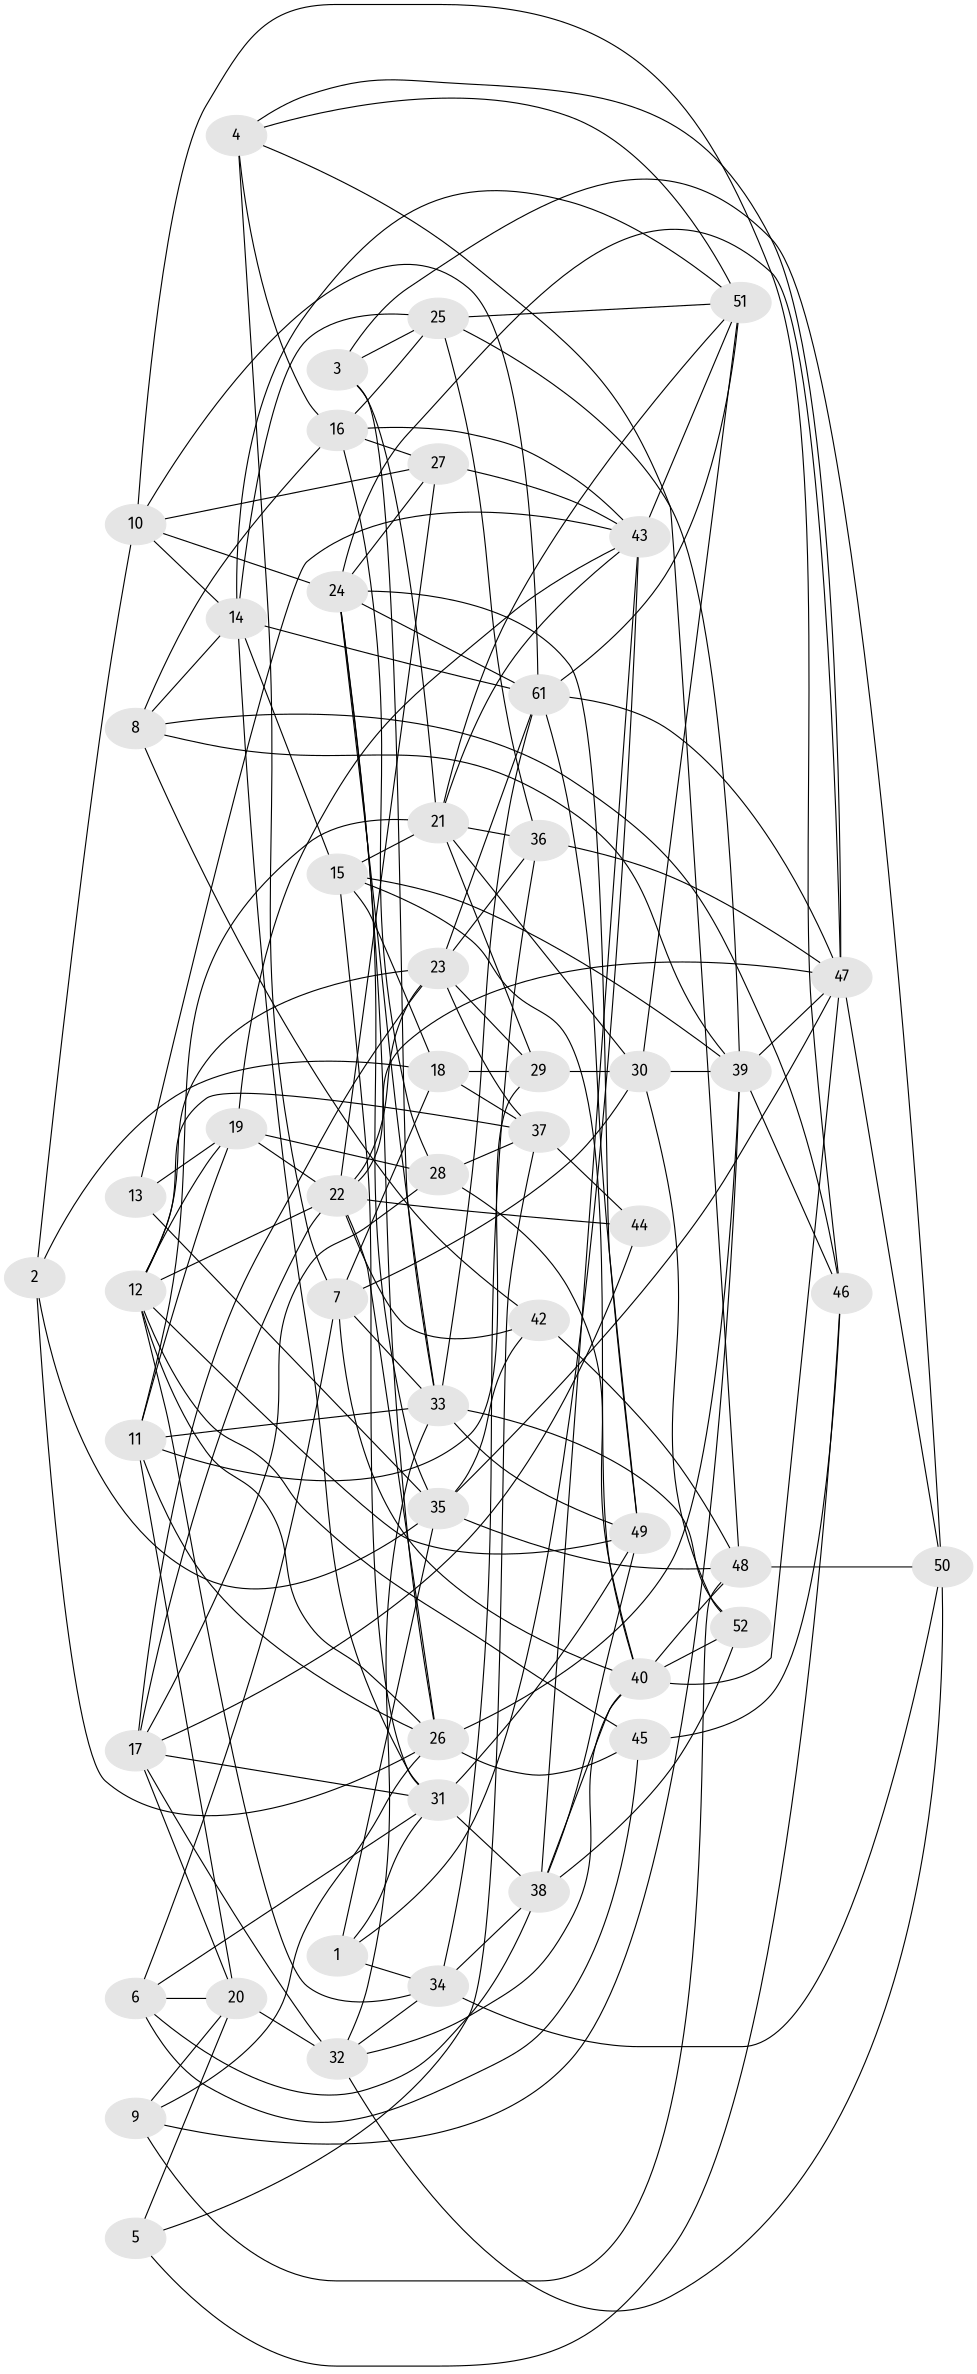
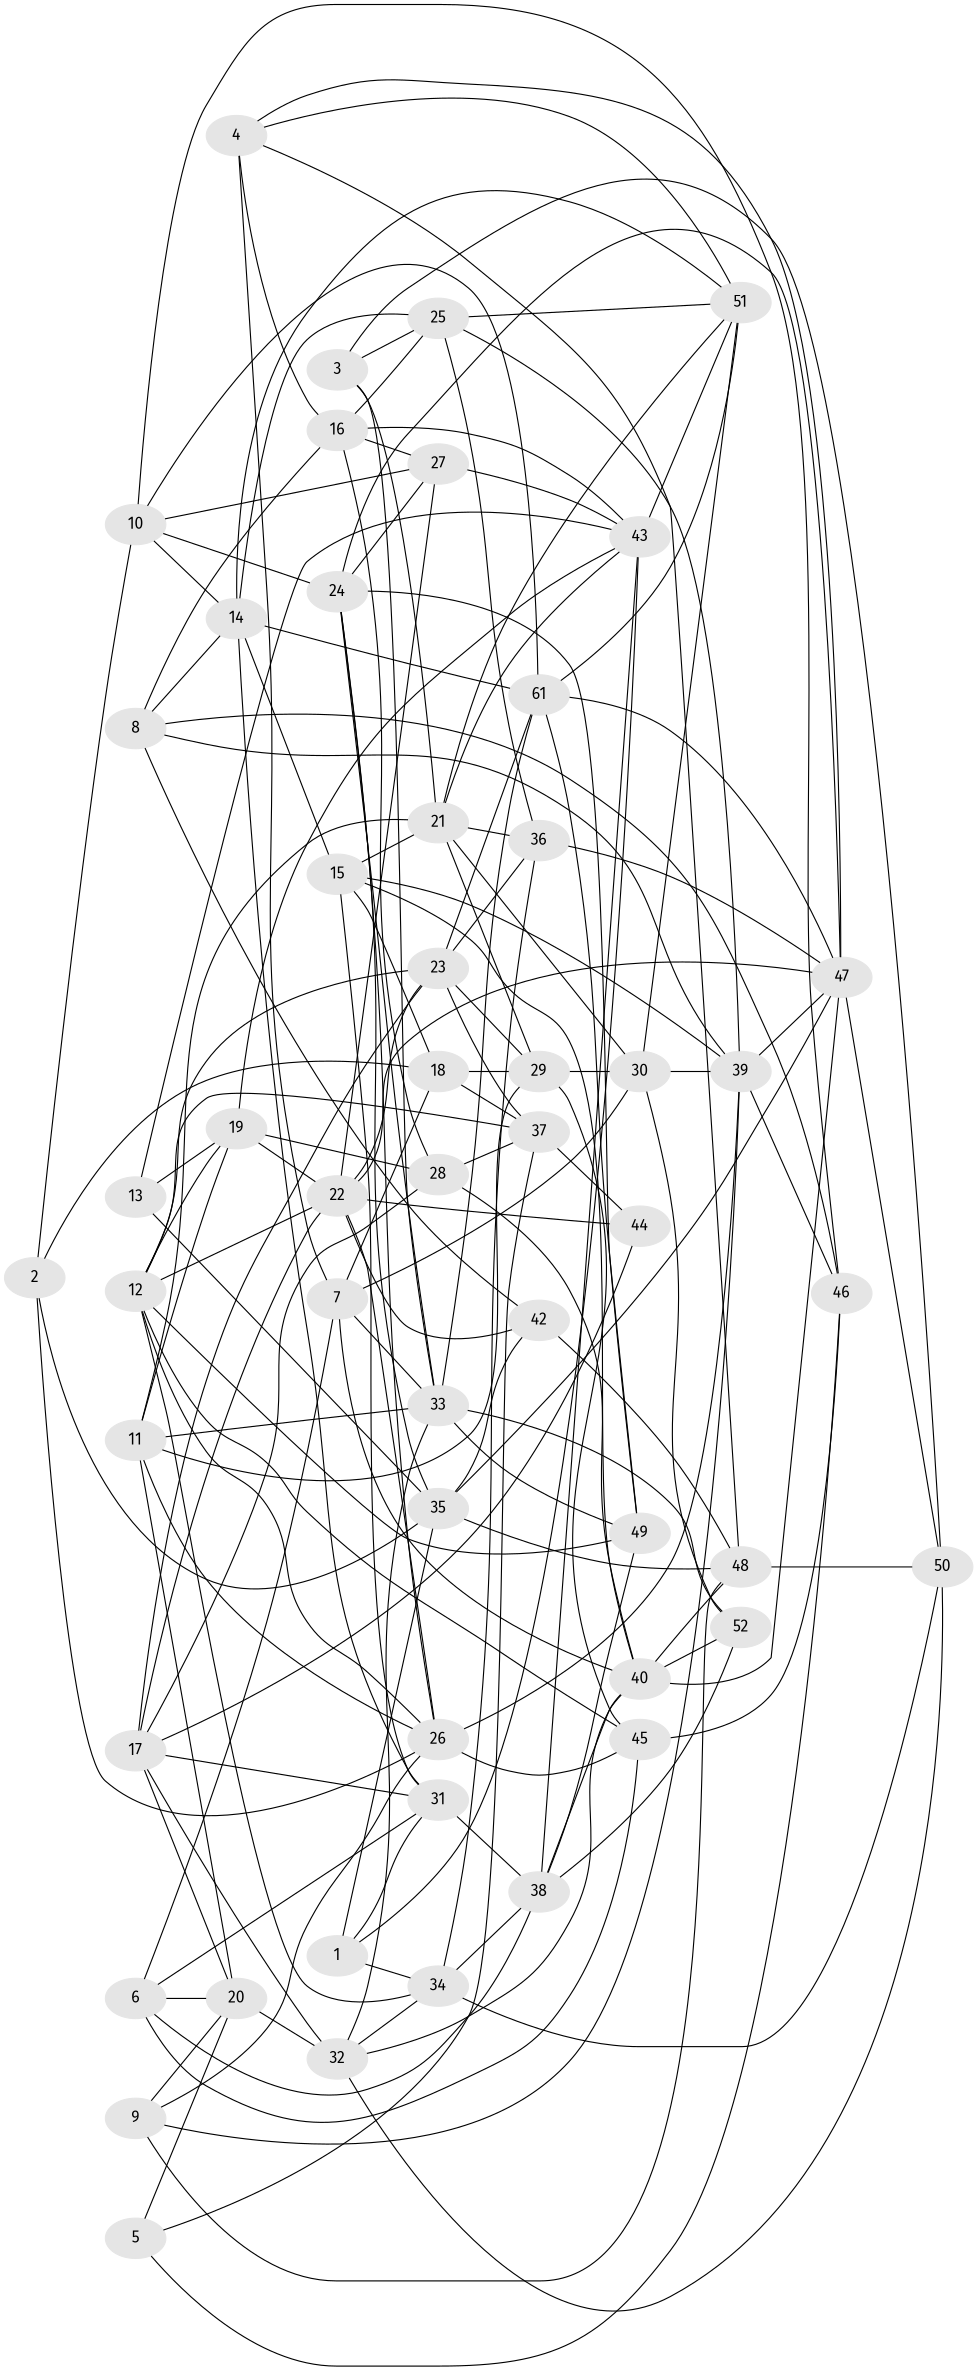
edge "24" -- "61": removed
edge "29" -- "45": added
edge "49" -- "31": removed
